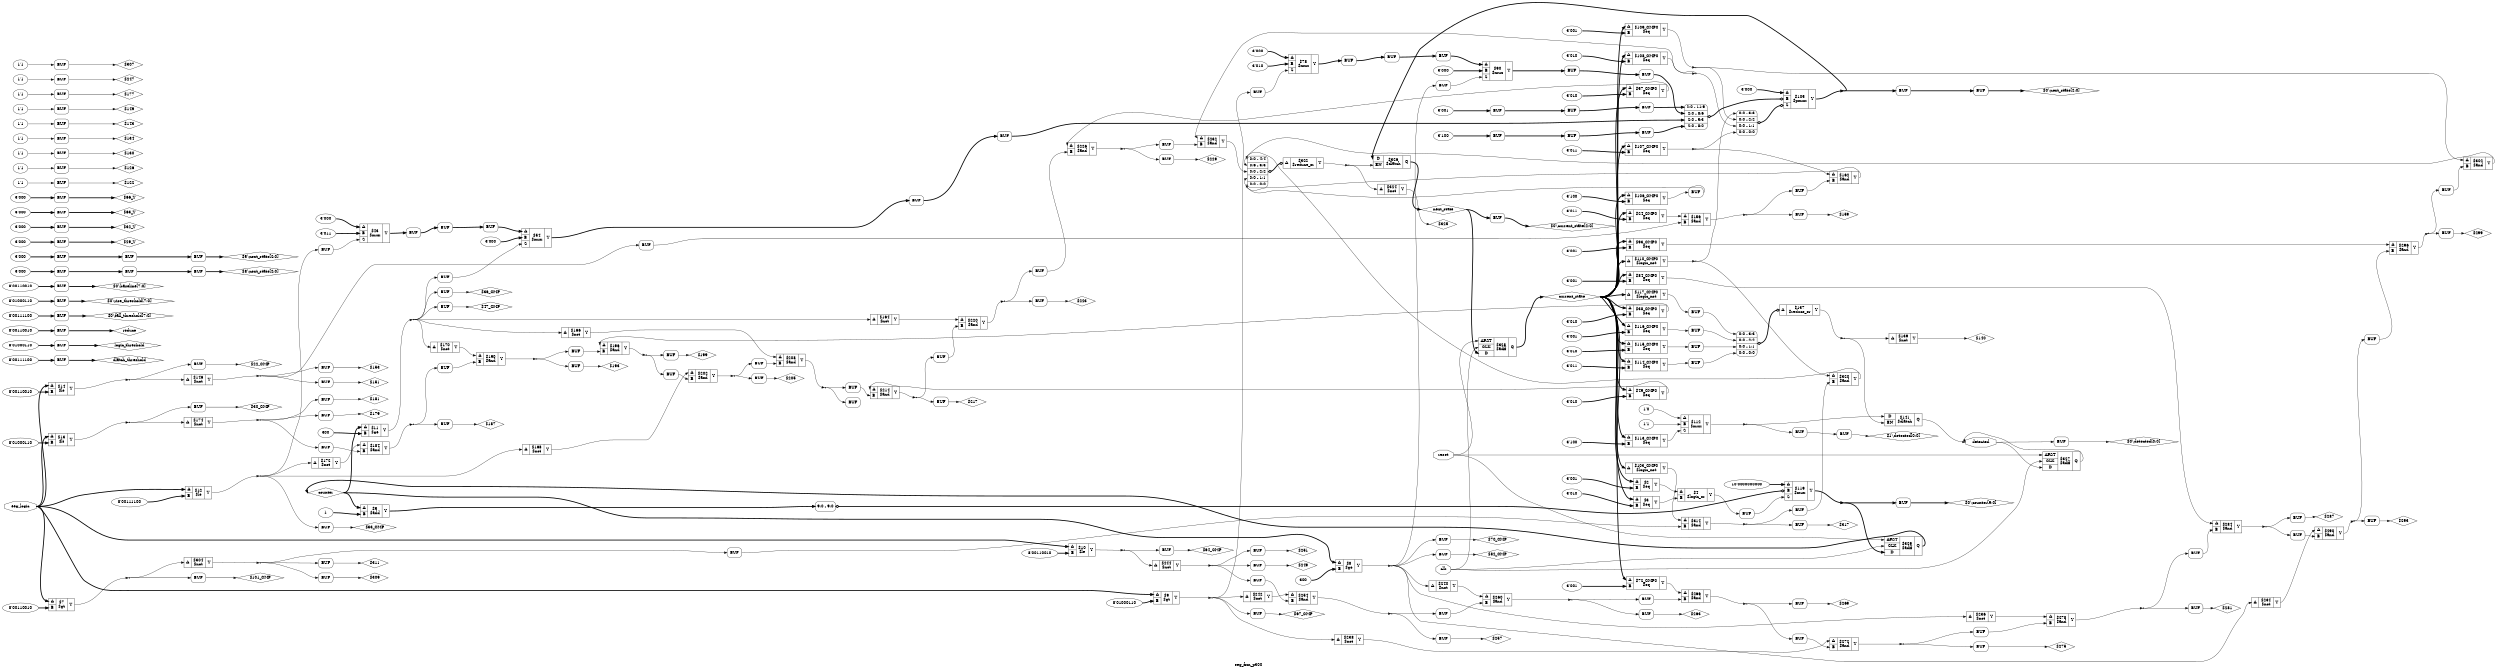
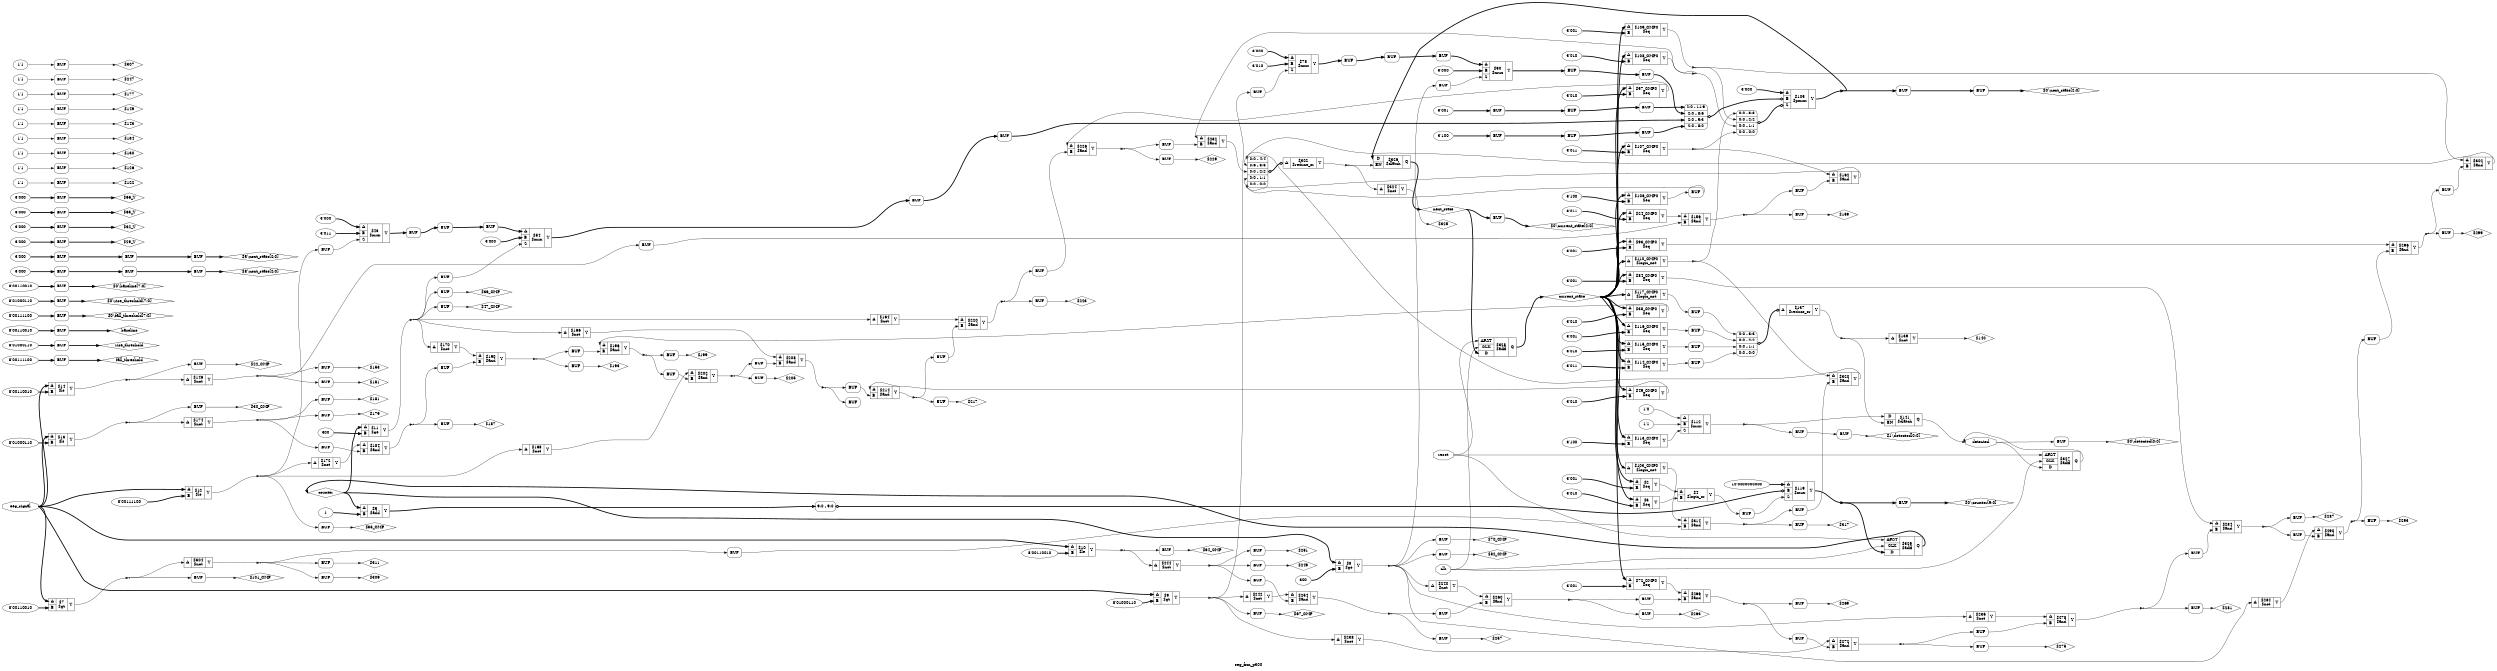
node "reduce": label "reduce" -> "baseline"
node "logic_threshold": label "logic_threshold" -> "rise_threshold"
node "dlatch_threshold": label "dlatch_threshold" -> "fall_threshold"
node "eeg_logic": label "eeg_logic" -> "eeg_signal"
